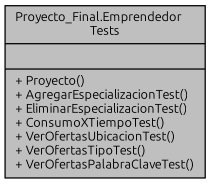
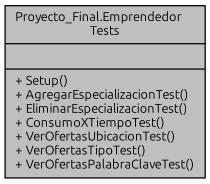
node "Proyecto_Final.Emprendedor": text "+ Proyecto()" -> "+ Setup()"
